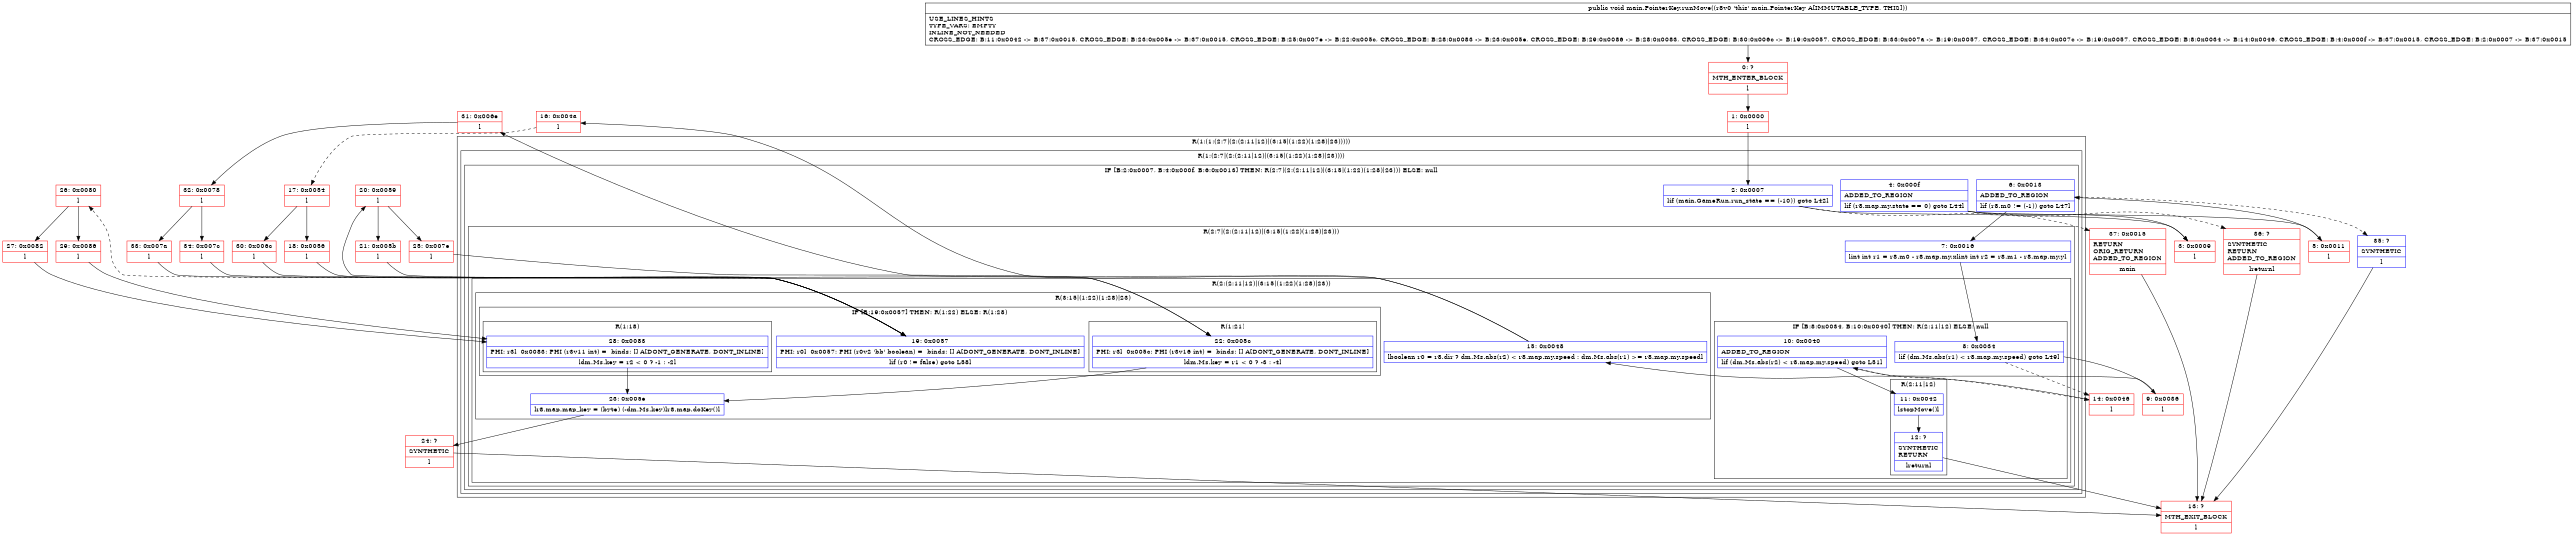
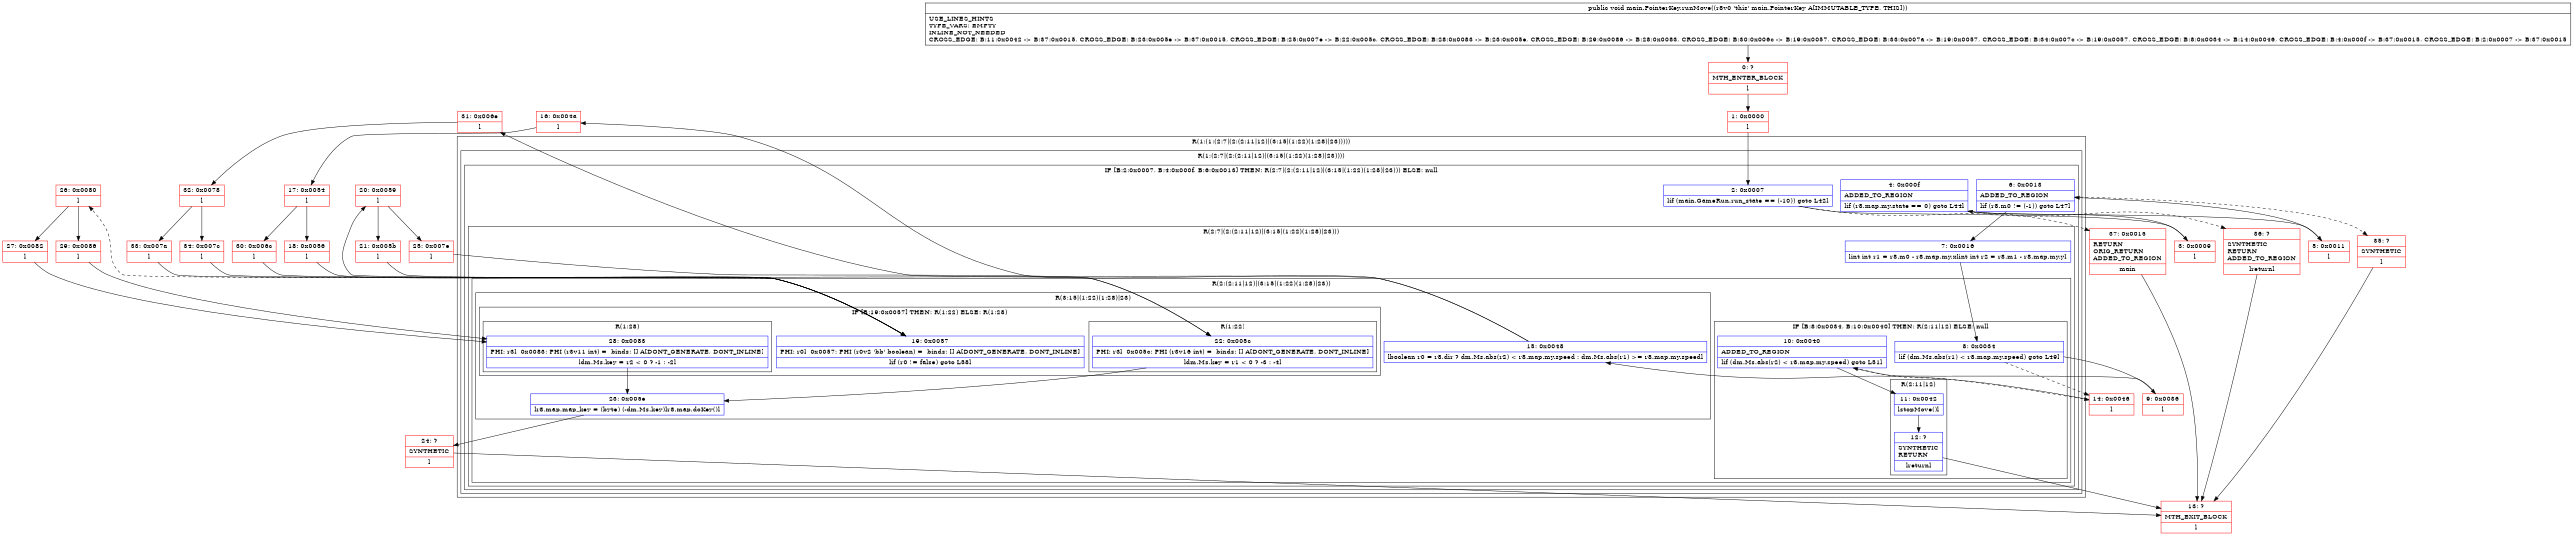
edge "16: 0x004a" -> "17: 0x0054": style dashed -> solid
edge "4: 0x000f" -> "3: 0x0009": reversed
node "35: ?": color blue -> red
cluster "R(1:18)": label "R(1:18)" -> "R(1:28)"
cluster "R(1:21)": label "R(1:21)" -> "R(1:22)"
